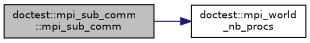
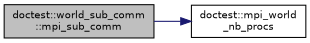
node "doctest::mpi_sub_comm ::mpi_sub_comm": label "doctest::mpi_sub_comm ::mpi_sub_comm" -> "doctest::world_sub_comm ::mpi_sub_comm"
